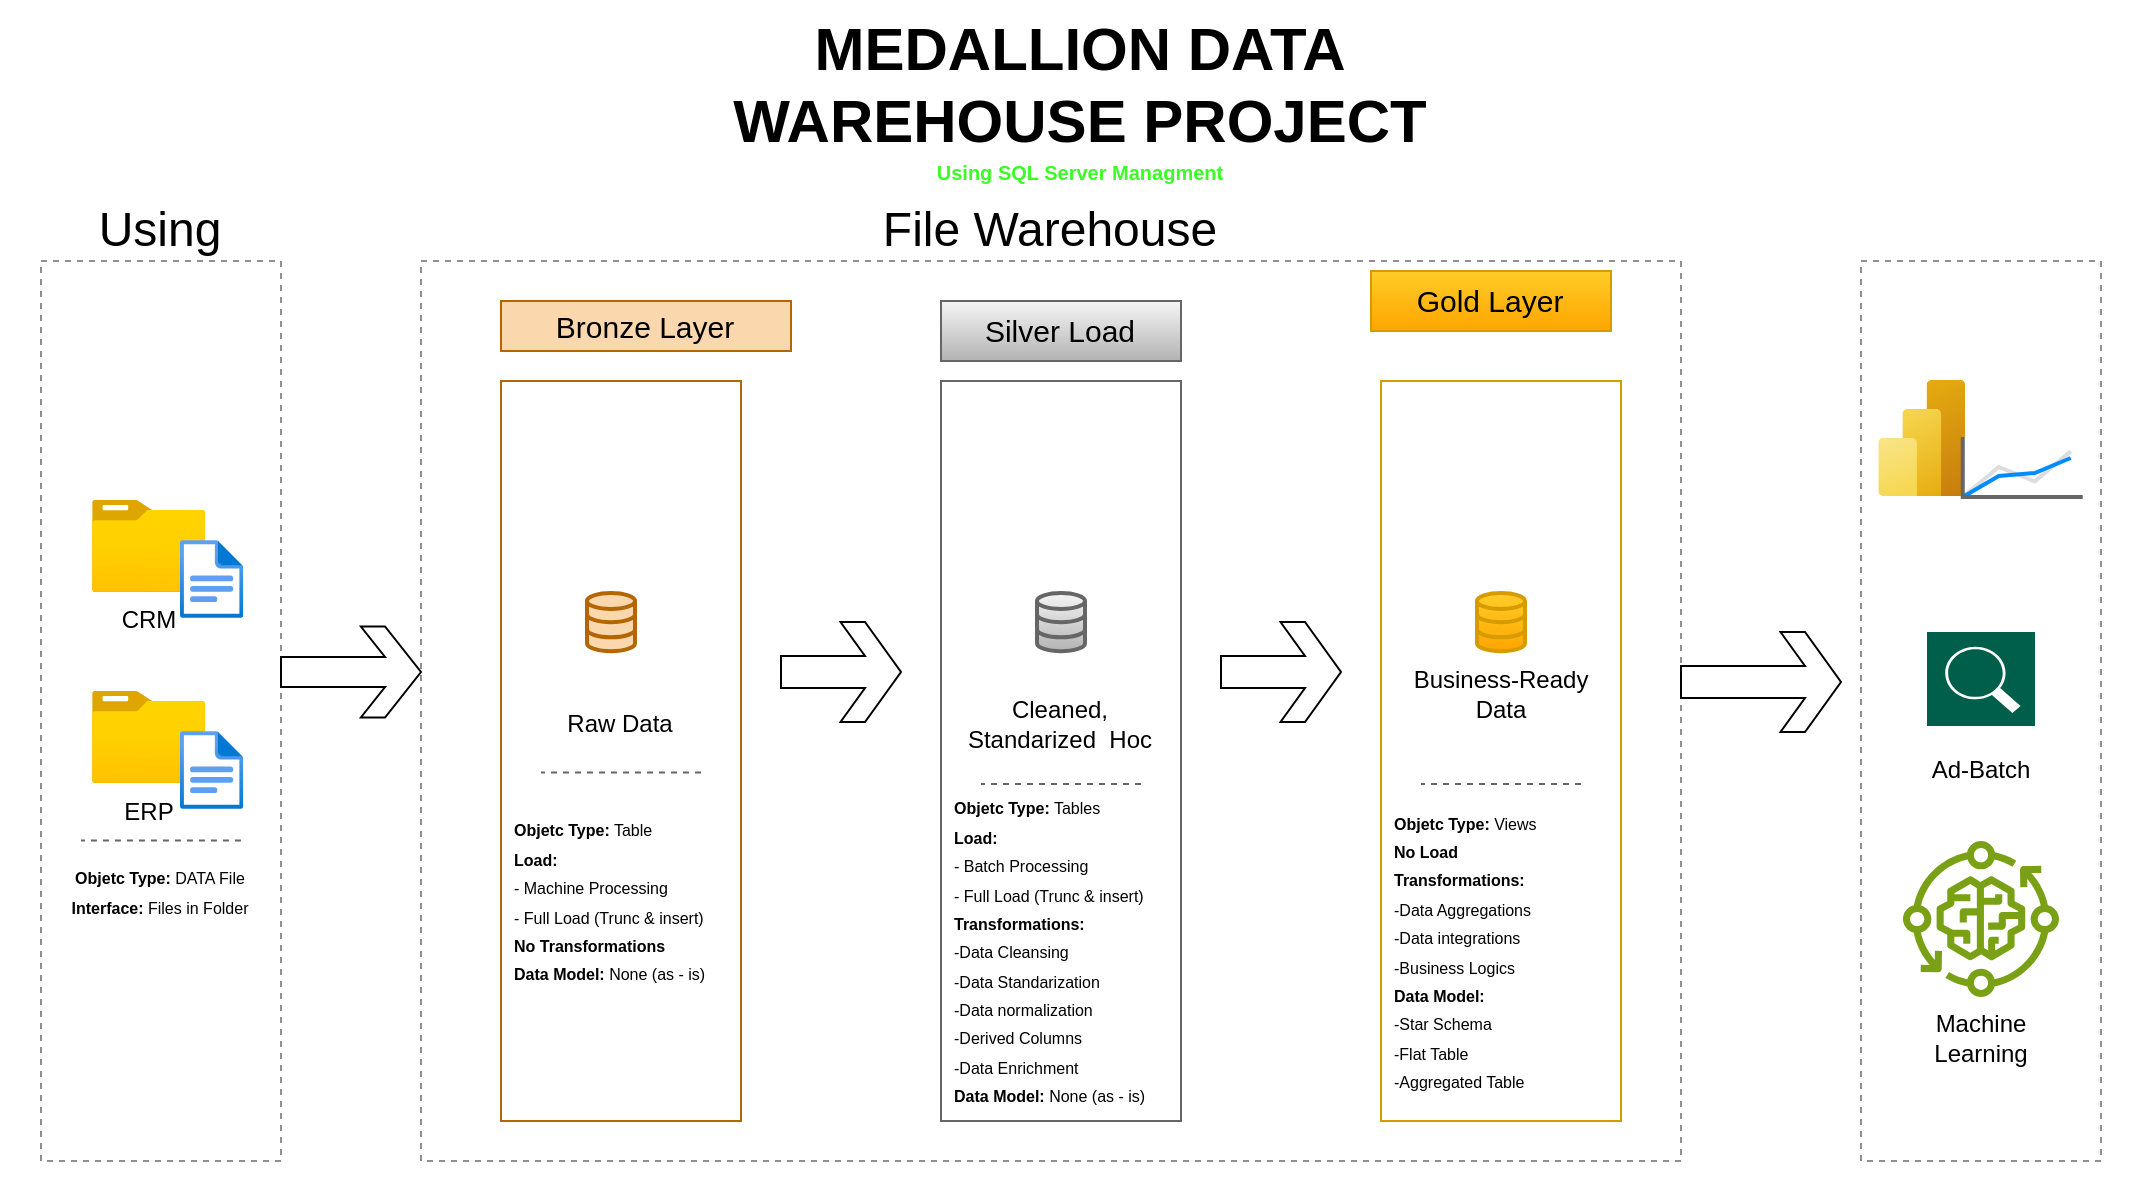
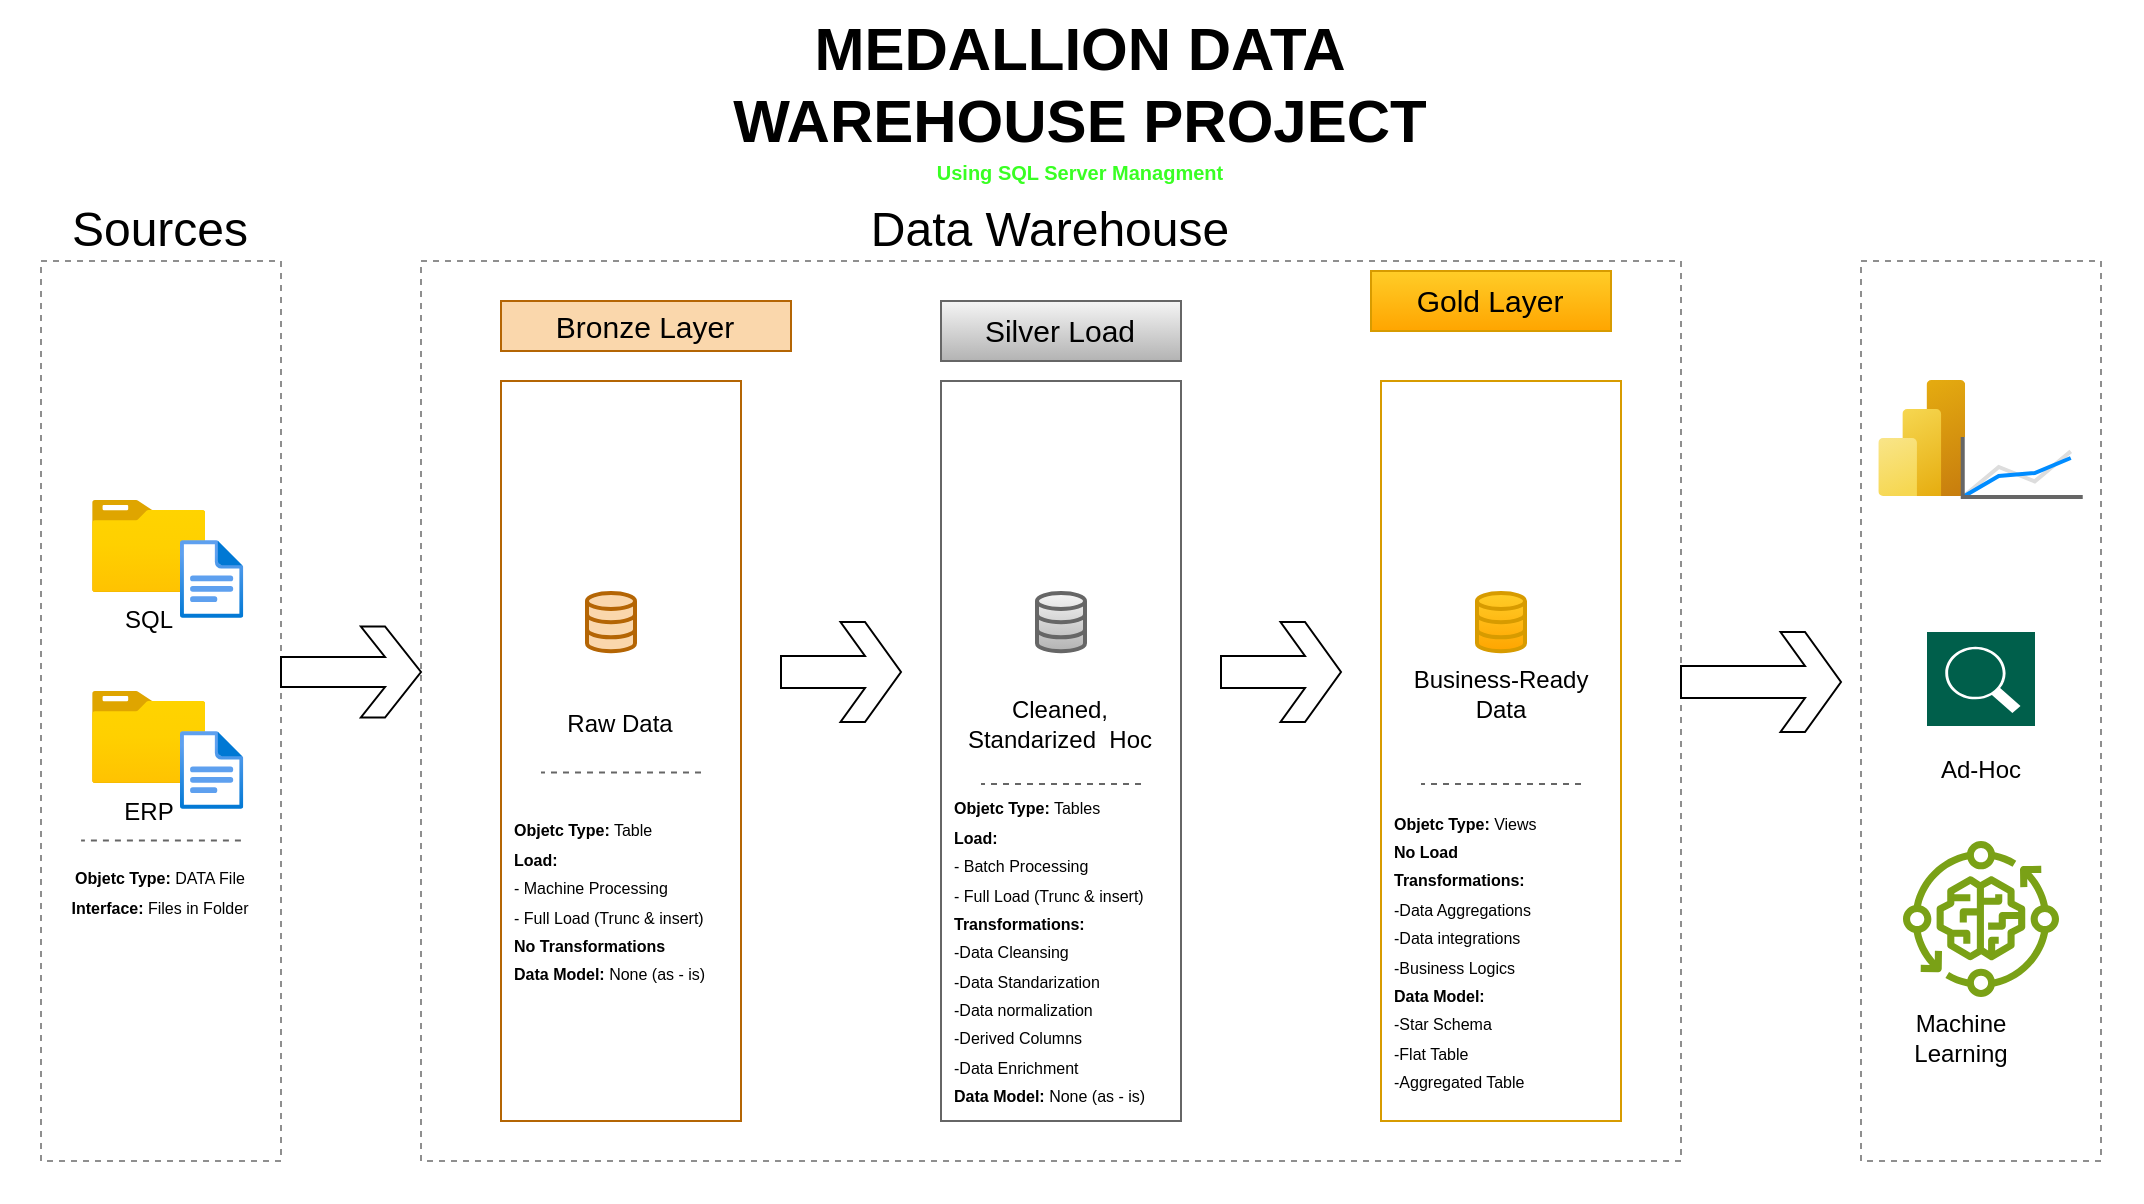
node "Using": label "Using" -> "Sources"
node "File Warehouse": label "File Warehouse" -> "Data Warehouse"
node "CRM": label "CRM" -> "SQL"
node "Ad-Batch": label "Ad-Batch" -> "Ad-Hoc"
node "Machine Learning": moved (1981, 1040) -> (1961, 1040)
